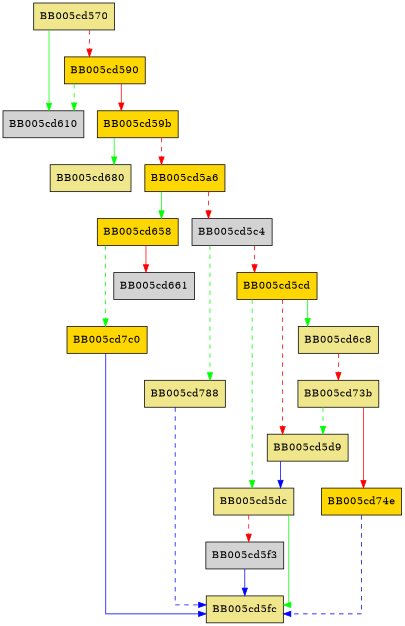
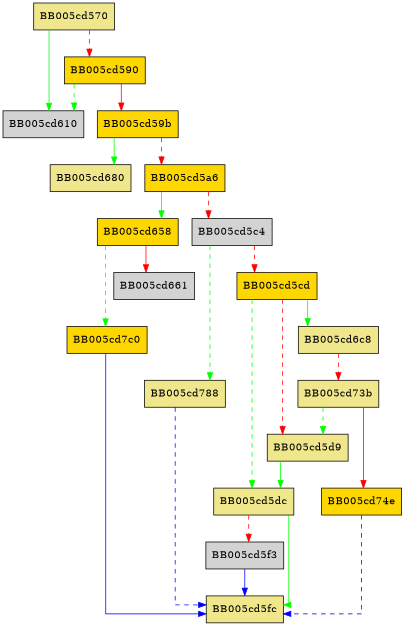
edge "BB005cd5d9" -> "BB005cd5dc": color blue -> green
